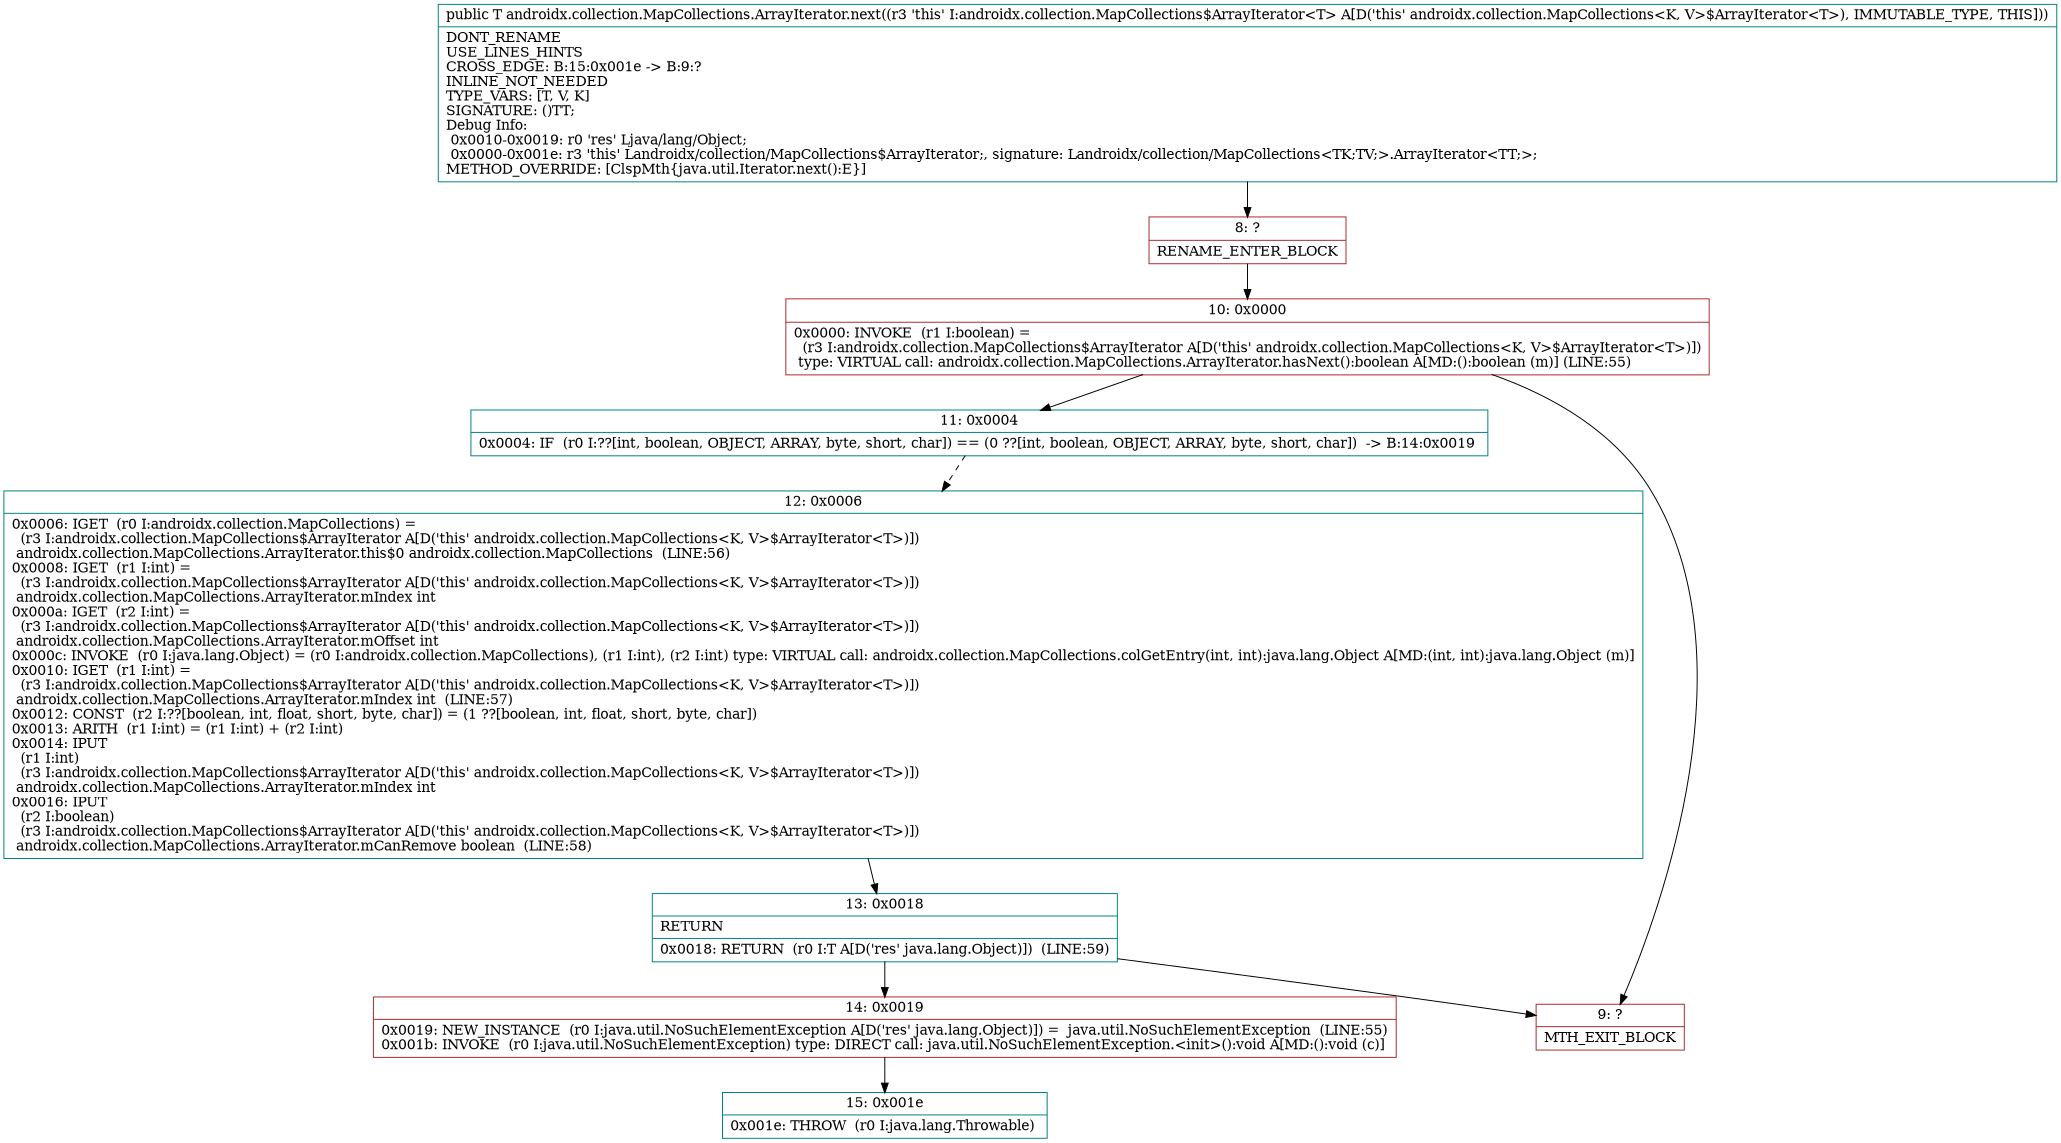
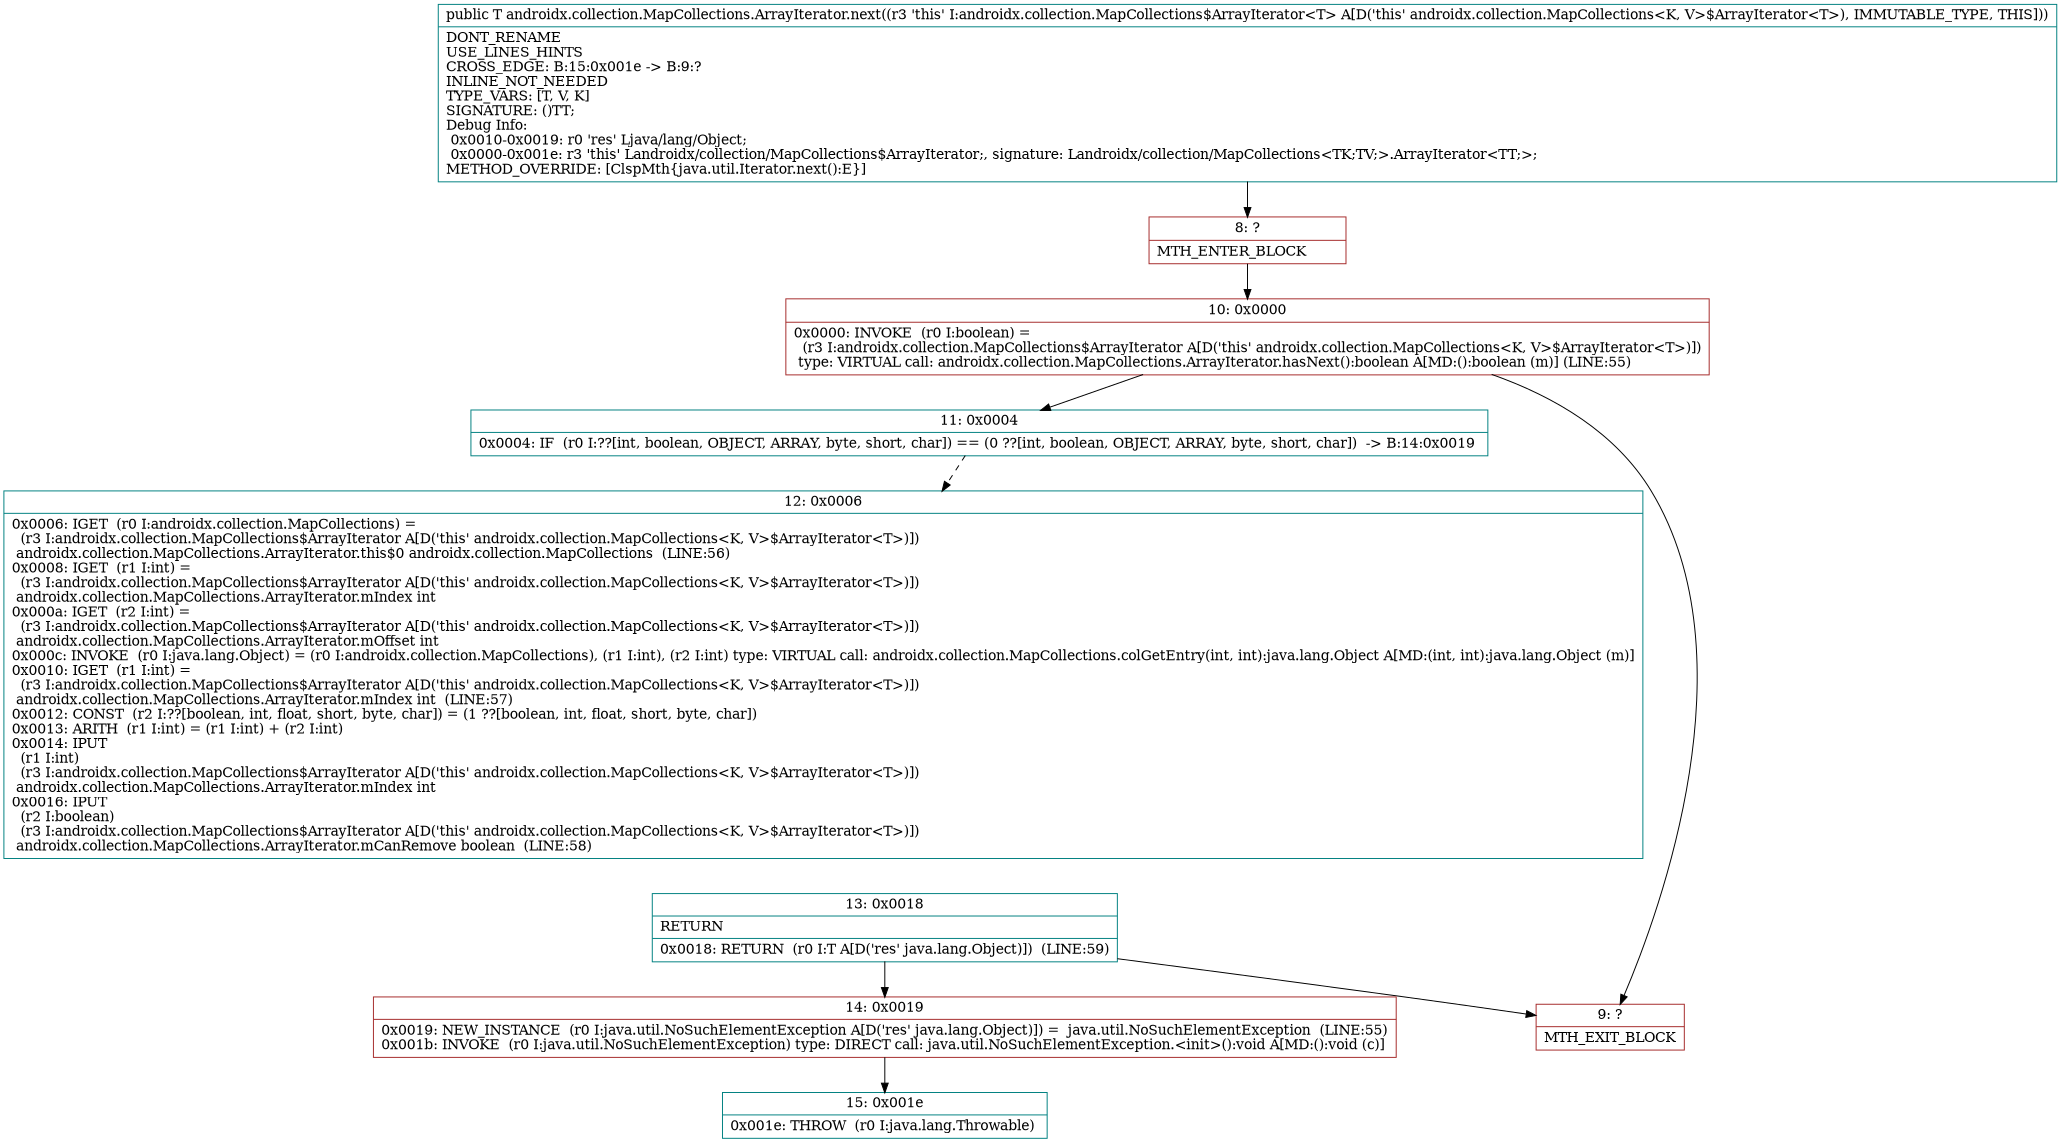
node "8: ?": text "RENAME_ENTER_BLOCK" -> "MTH_ENTER_BLOCK"
node "10: 0x0000": text "0x0000: INVOKE  (r1 I:boolean) =" -> "0x0000: INVOKE  (r0 I:boolean) ="
edge "12: 0x0006" -> "13: 0x0018": removed
